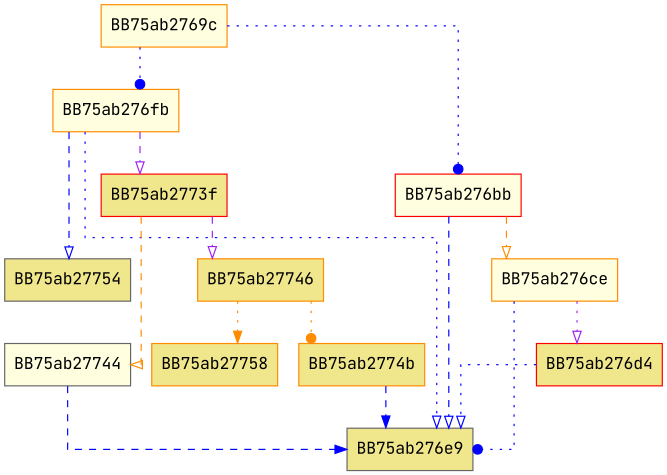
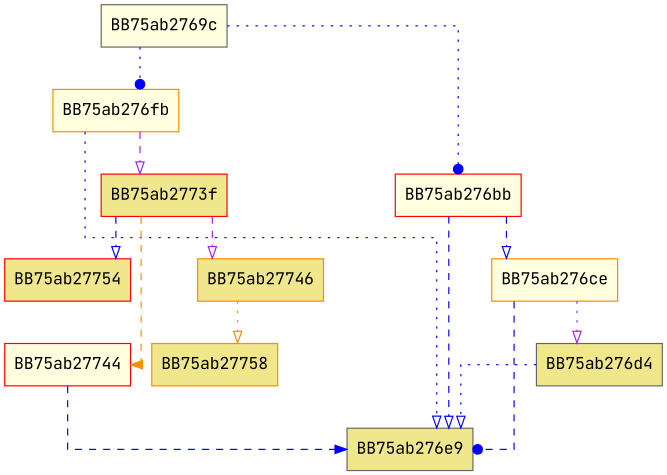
node "BB75ab2769c": color darkorange -> gray40
edge "BB75ab276fb" -> "BB75ab27754": now "BB75ab2773f" -> "BB75ab27754"
edge "BB75ab276bb" -> "BB75ab276ce": color darkorange -> blue
node "BB75ab27754": color gray40 -> red
edge "BB75ab2773f" -> "BB75ab27744": arrowhead onormal -> normal
edge "BB75ab27746" -> "BB75ab27758": arrowhead normal -> onormal
node "BB75ab27744": color gray40 -> red
node "BB75ab2774b": removed
node "BB75ab276d4": color red -> gray40
edge "BB75ab276ce" -> "BB75ab276e9": style dotted -> dashed
